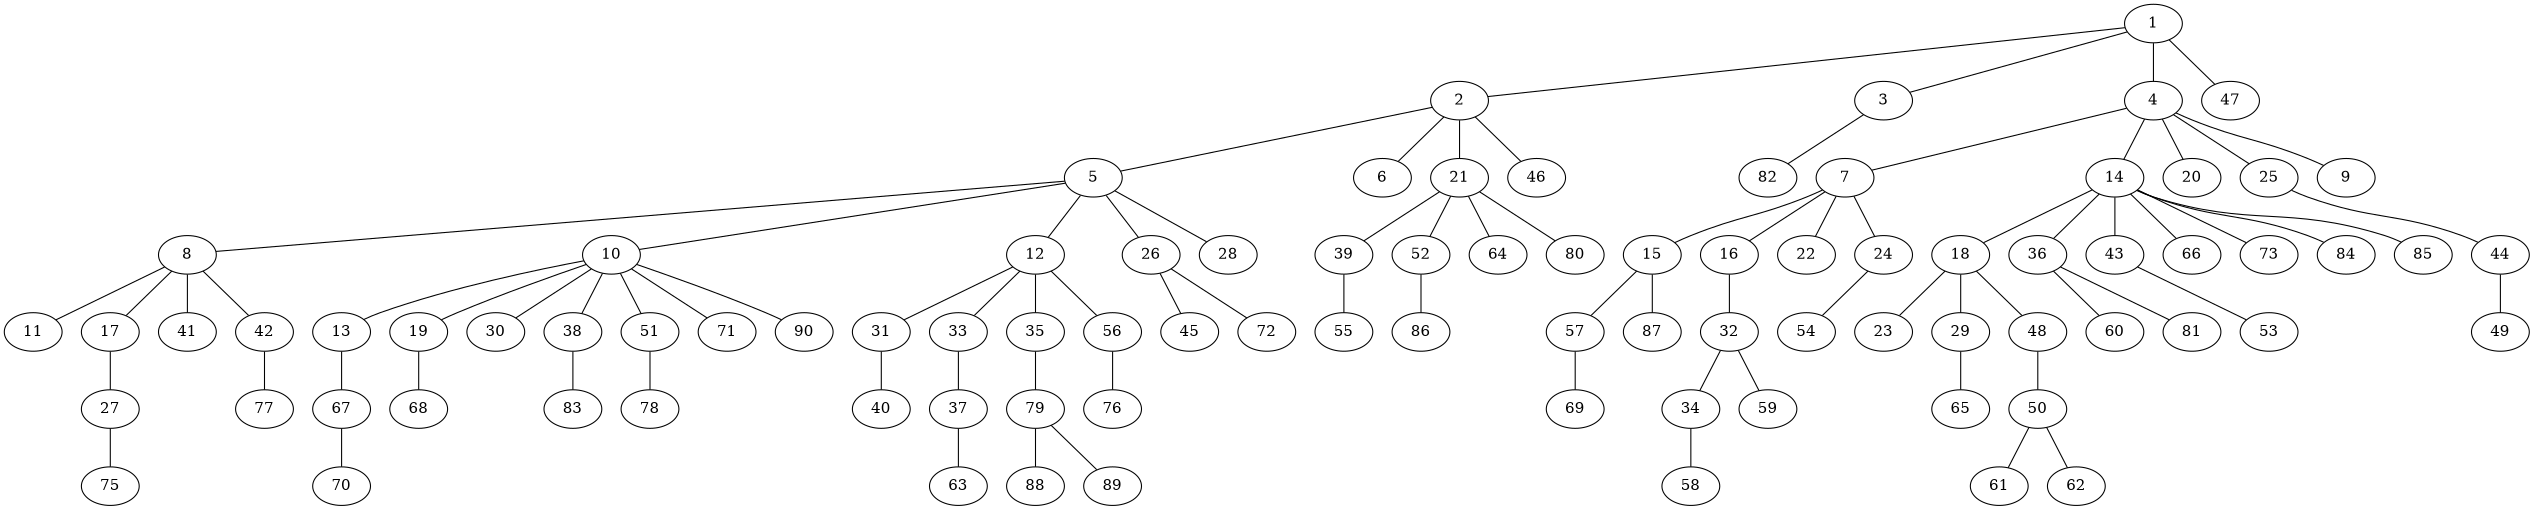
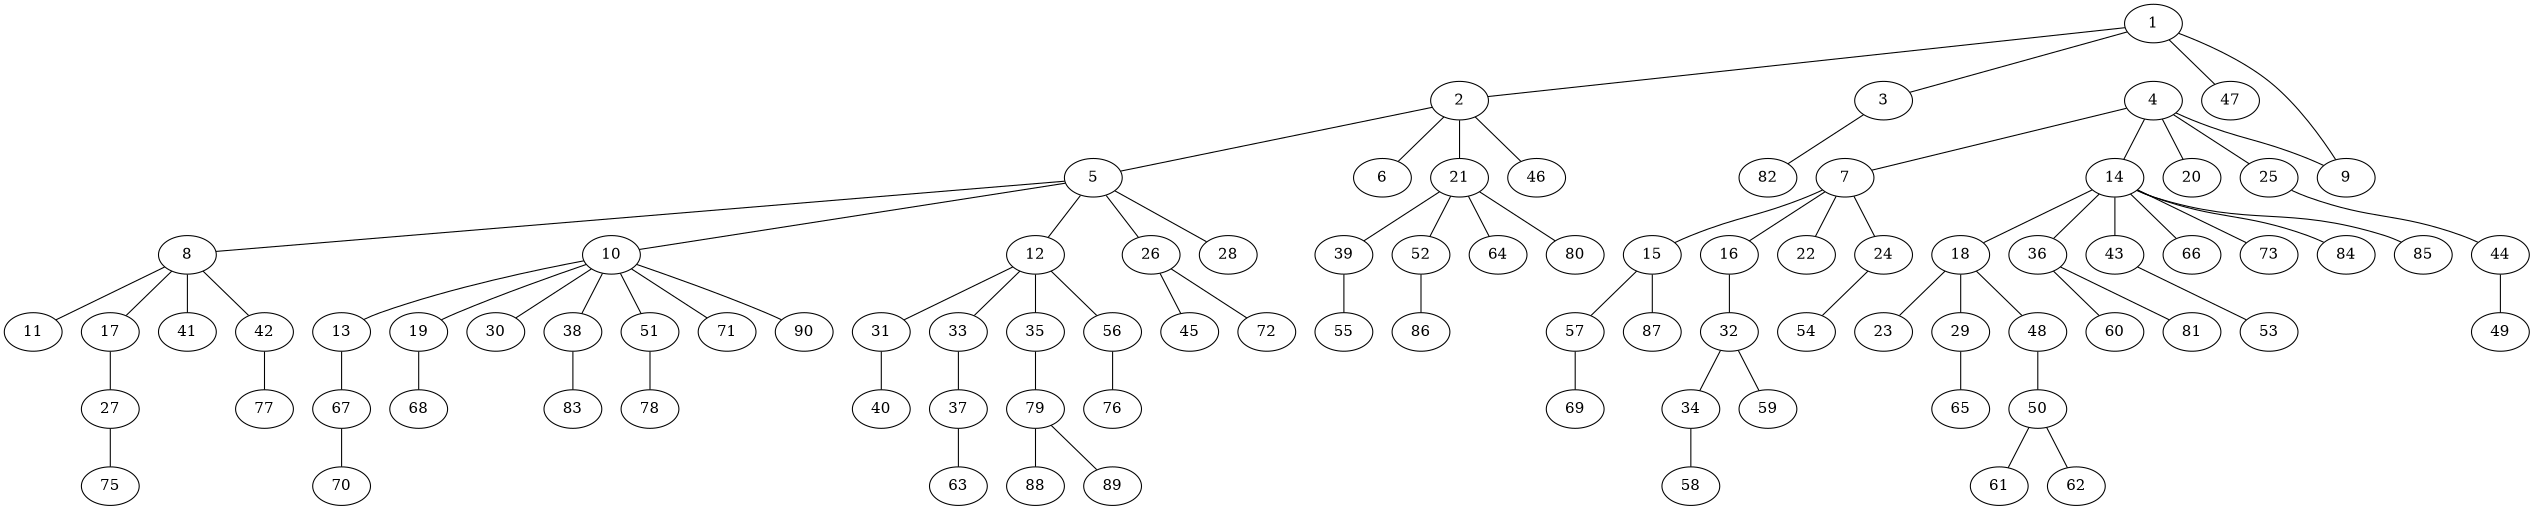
edge "1" -- "4": now "1" -- "9"
